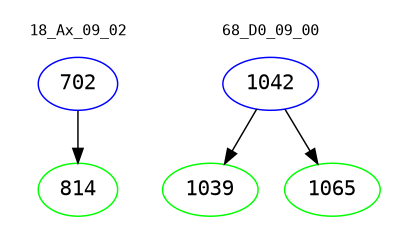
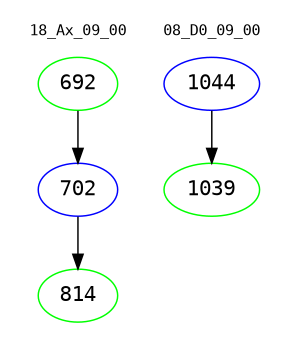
cluster "18_Ax_09_02": label "18_Ax_09_02" -> "18_Ax_09_00"
cluster "68_D0_09_00": label "68_D0_09_00" -> "08_D0_09_00"
node "692": added
node "1042": label "1042" -> "1044"
node "1065": removed
